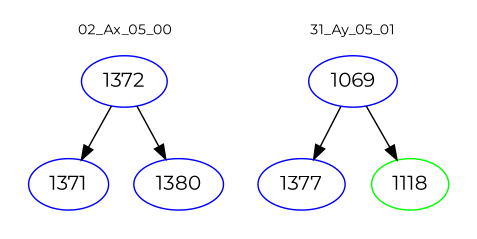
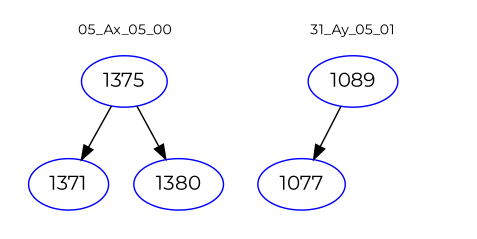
cluster "02_Ax_05_00": label "02_Ax_05_00" -> "05_Ax_05_00"
node "1372": label "1372" -> "1375"
node "1069": label "1069" -> "1089"
node "1377": label "1377" -> "1077"
node "1118": removed
